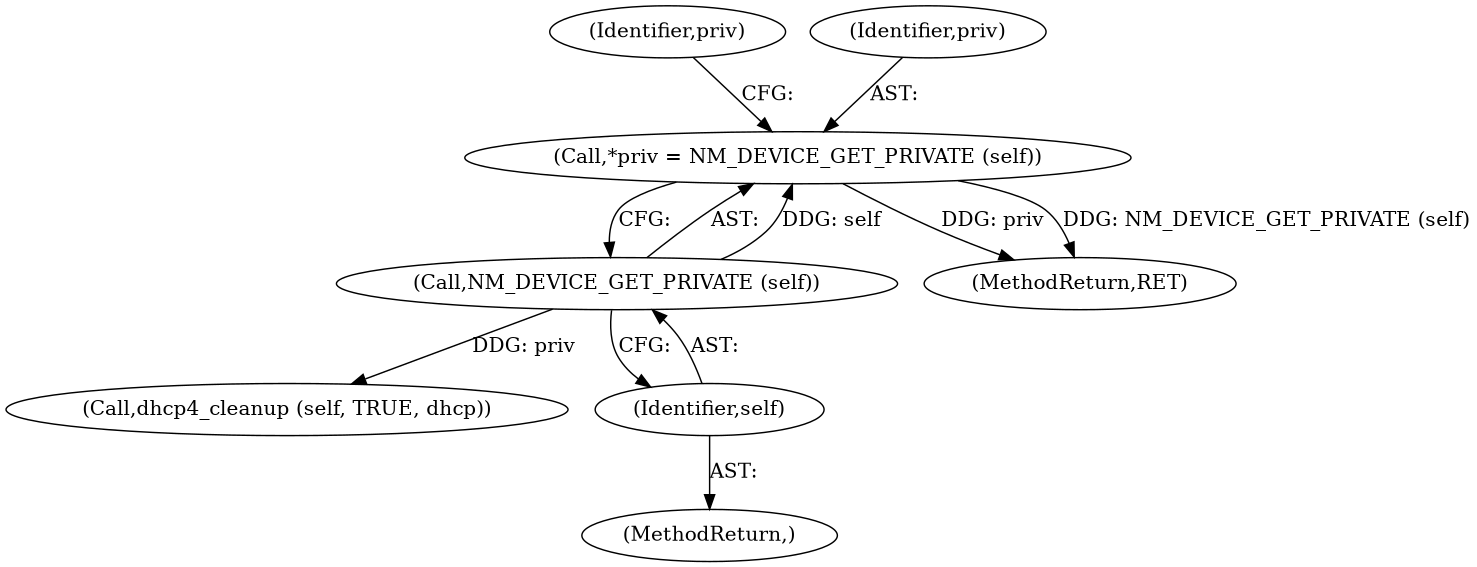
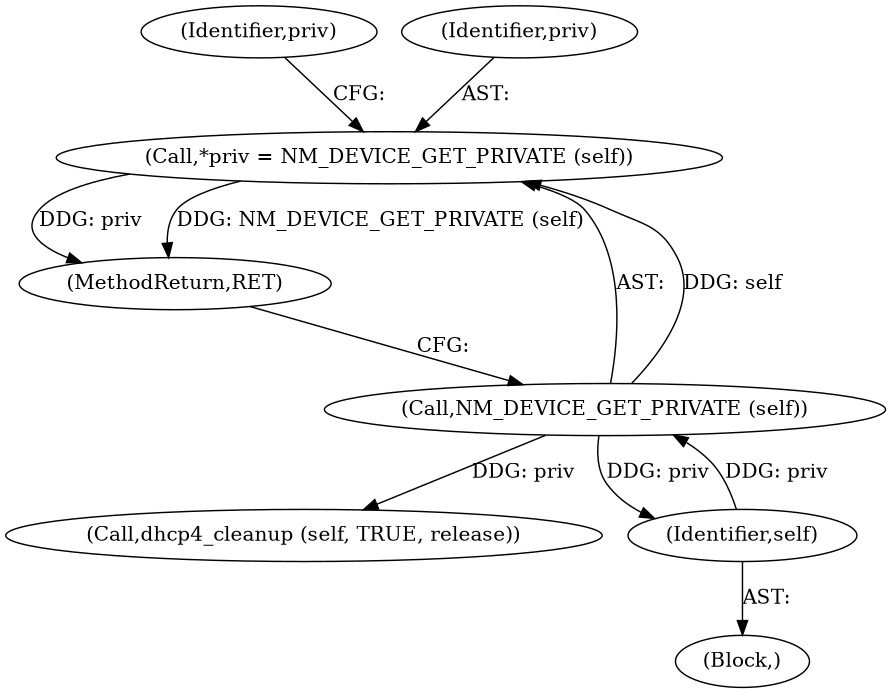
edge "(Call,*priv = NM_DEVICE_GET_PRIVATE (self))" -> "(Call,NM_DEVICE_GET_PRIVATE (self))": now "(MethodReturn,RET)" -> "(Call,NM_DEVICE_GET_PRIVATE (self))"
edge "(Call,NM_DEVICE_GET_PRIVATE (self))" -> "(Identifier,self)": label "CFG: " -> "DDG: priv"
edge "(Identifier,self)" -> "(Call,NM_DEVICE_GET_PRIVATE (self))": label "AST: " -> "DDG: priv"
node "(Call,dhcp4_cleanup (self, TRUE, dhcp))": label "(Call,dhcp4_cleanup (self, TRUE, dhcp))" -> "(Call,dhcp4_cleanup (self, TRUE, release))"
node "(MethodReturn,)": label "(MethodReturn,)" -> "(Block,)"
